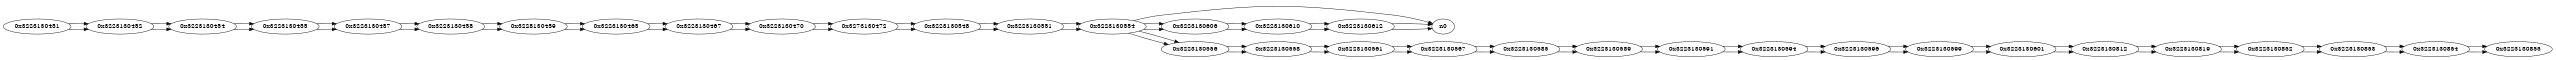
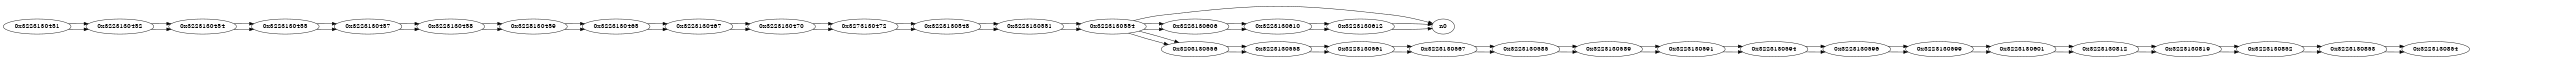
node "0x3223130556": label "0x3223130556" -> "0x3203130556"
node "0x3223130855": removed
